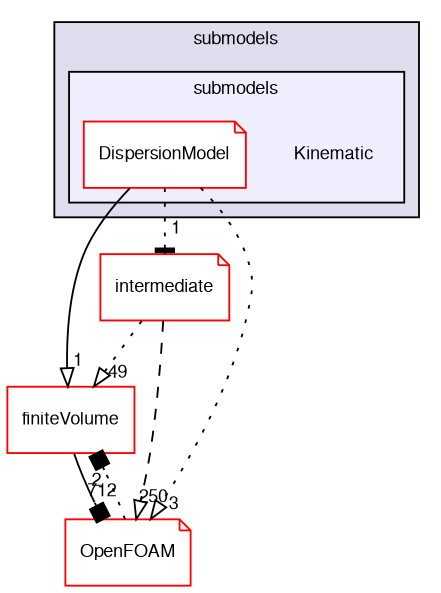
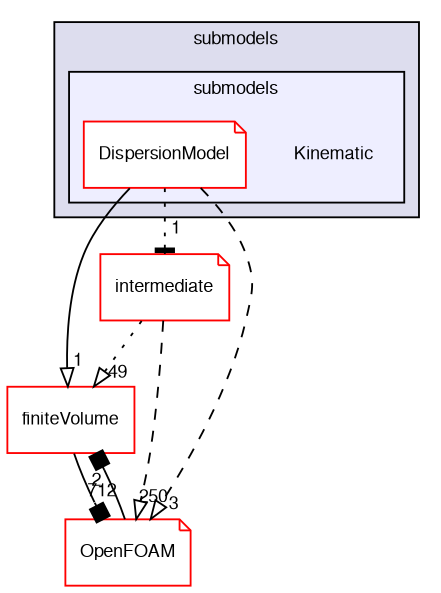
edge "DispersionModel" -> "OpenFOAM": style dotted -> dashed
edge "OpenFOAM" -> "finiteVolume": style dotted -> solid
